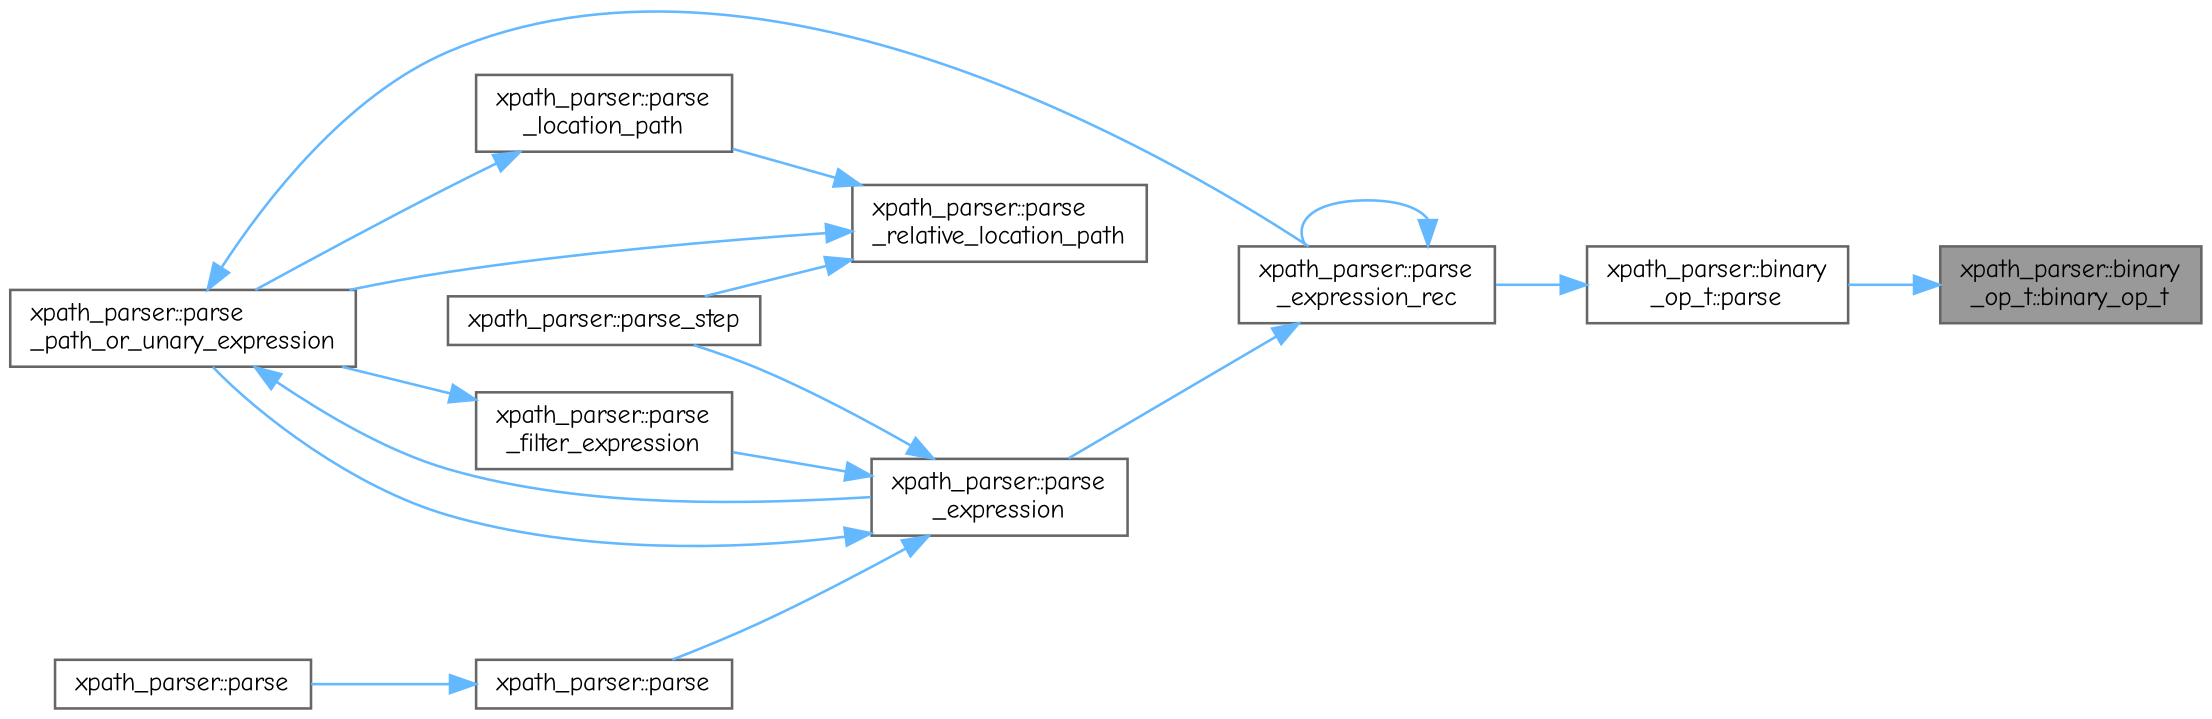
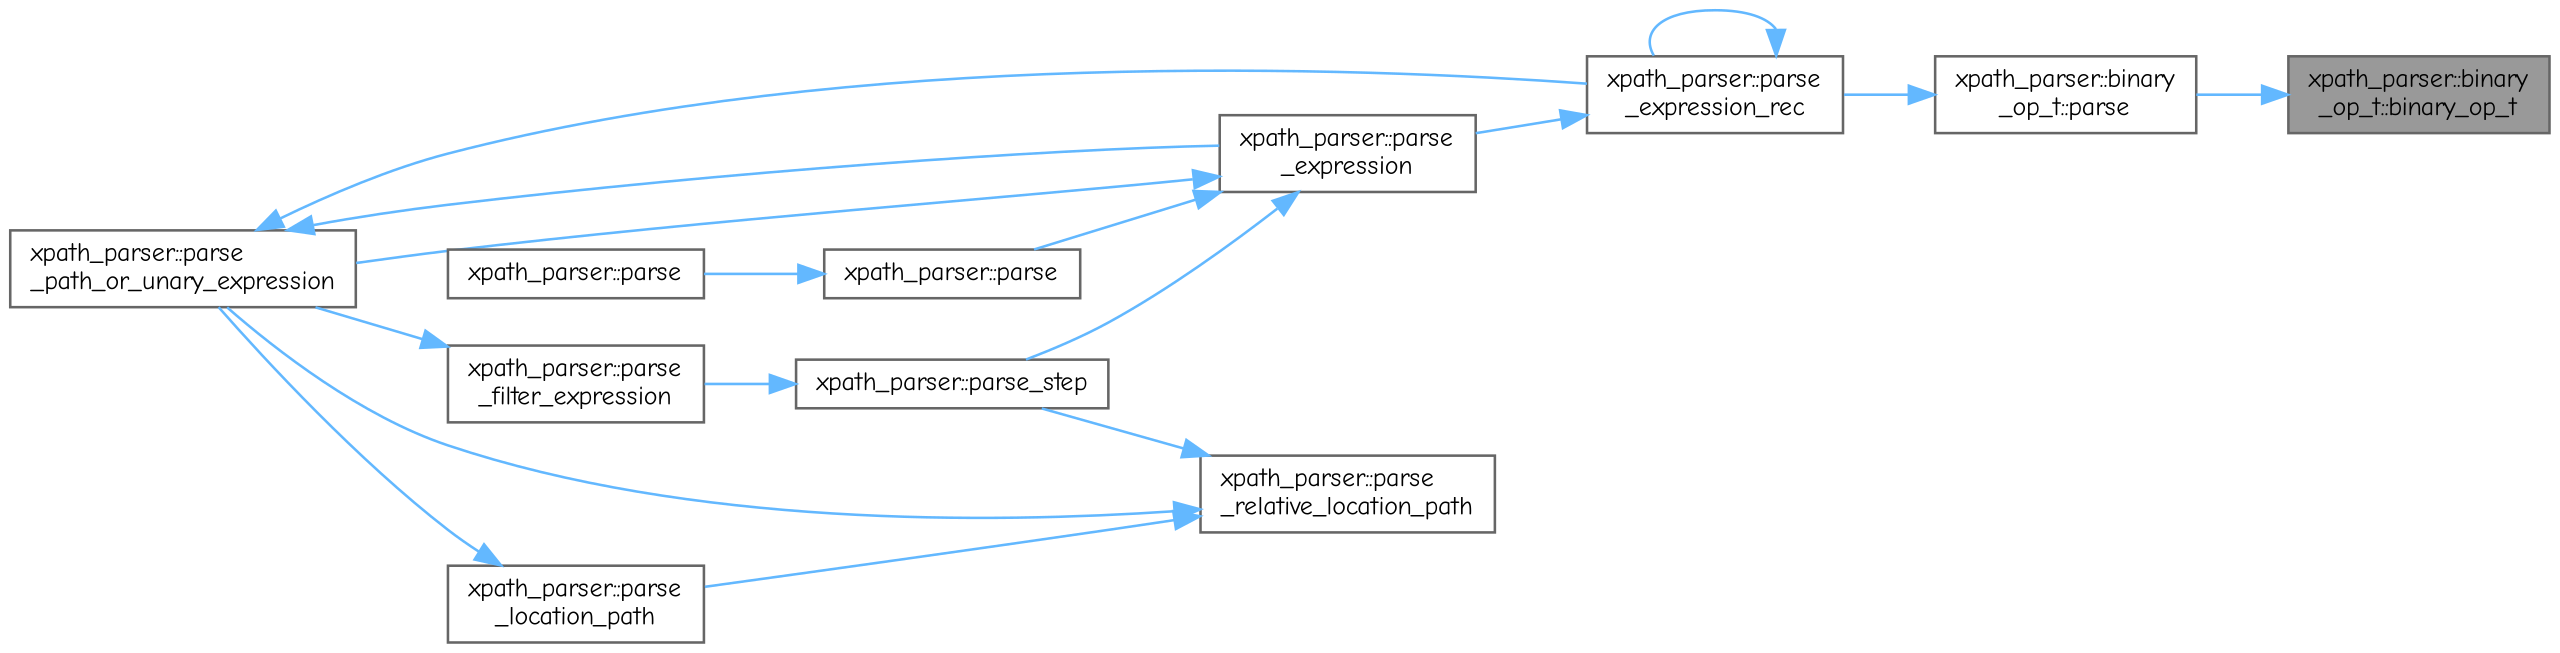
edge "xpath_parser::parse _filter_expression" -> "xpath_parser::parse _expression": now "xpath_parser::parse _filter_expression" -> "xpath_parser::parse_step"
